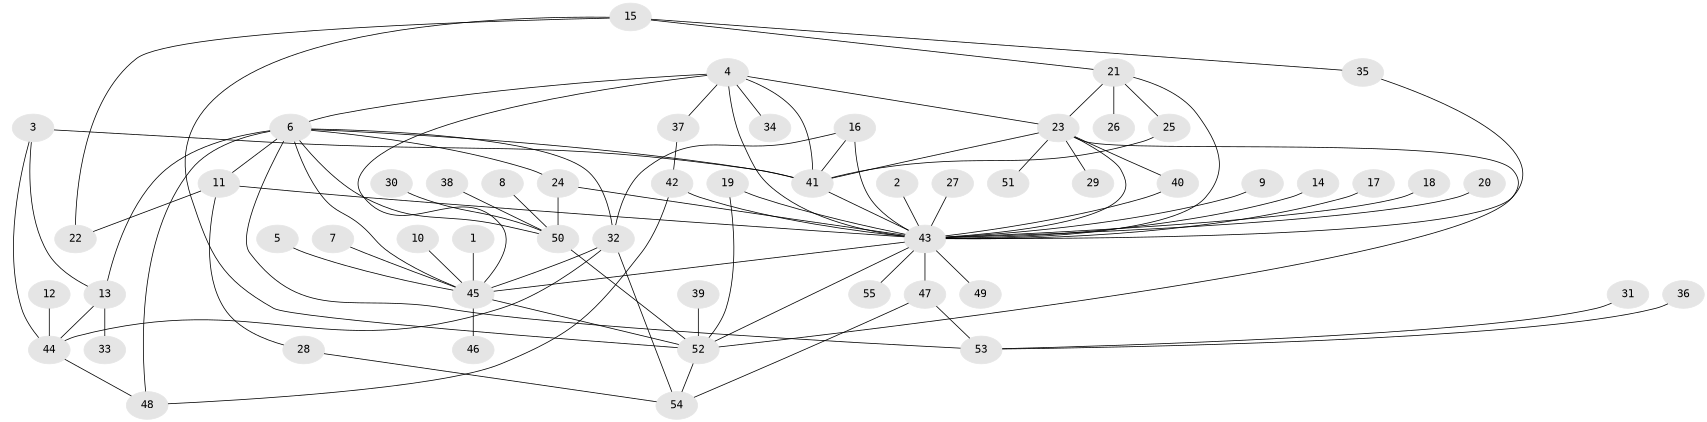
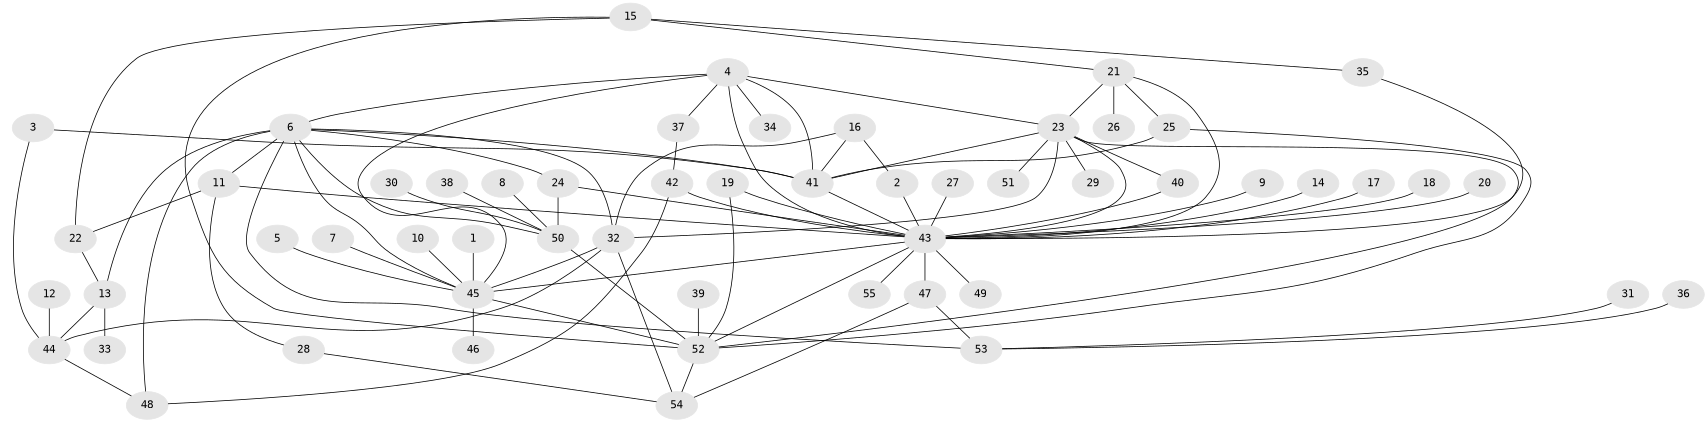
edge "16" -- "43": now "16" -- "2"
edge "23" -- "32": added
edge "3" -- "13": now "22" -- "13"
edge "25" -- "52": added
